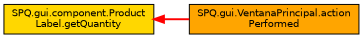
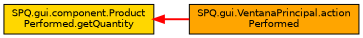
node "SPQ.gui.component.Product Label.getQuantity": label "SPQ.gui.component.Product Label.getQuantity" -> "SPQ.gui.component.Product Performed.getQuantity"
